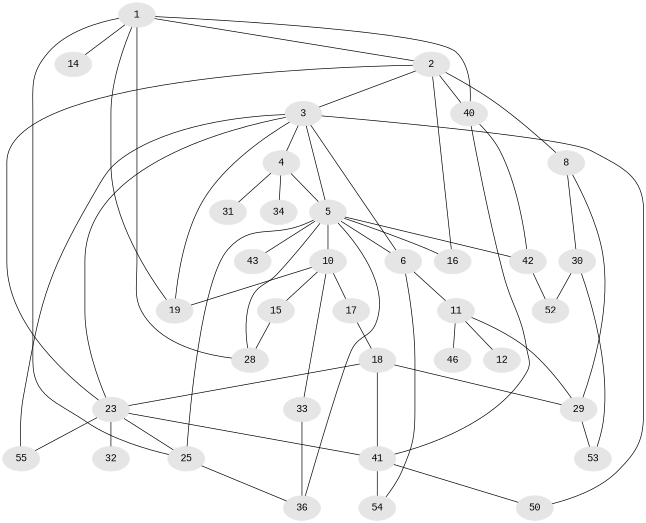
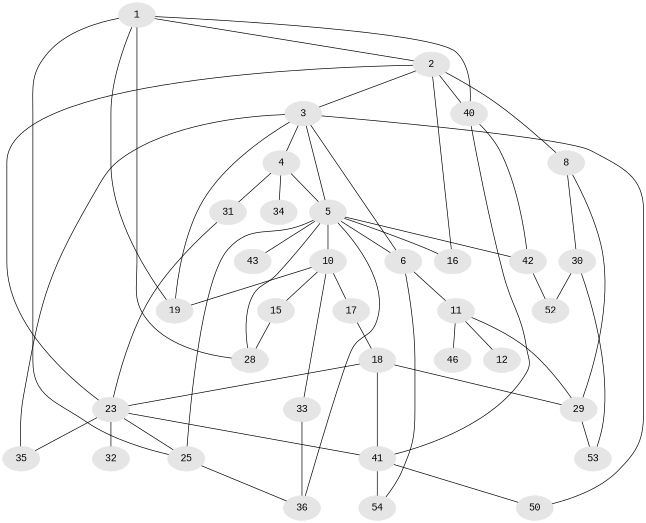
node "14": removed
edge "3" -- "23": now "31" -- "23"
node "55": label "55" -> "35"
